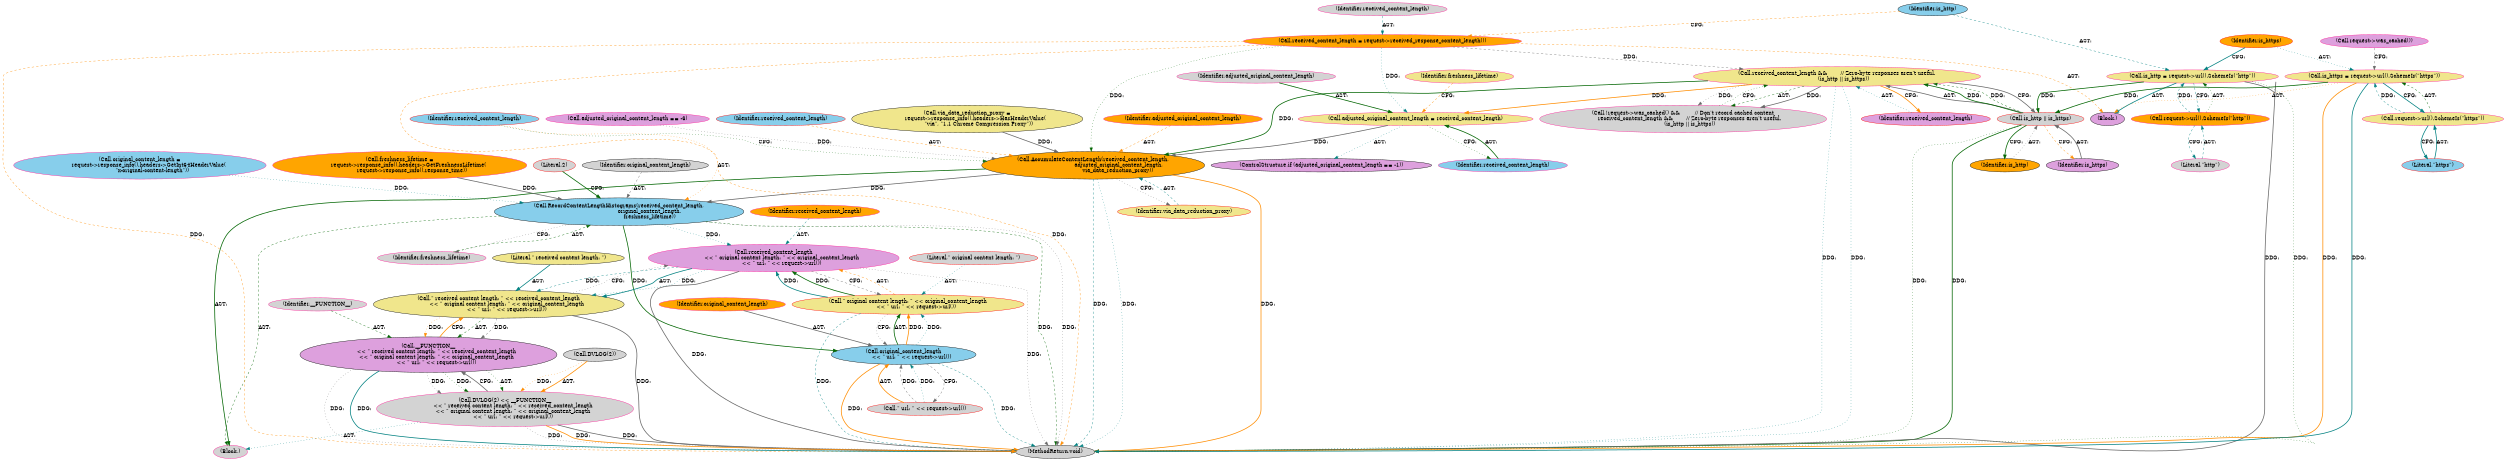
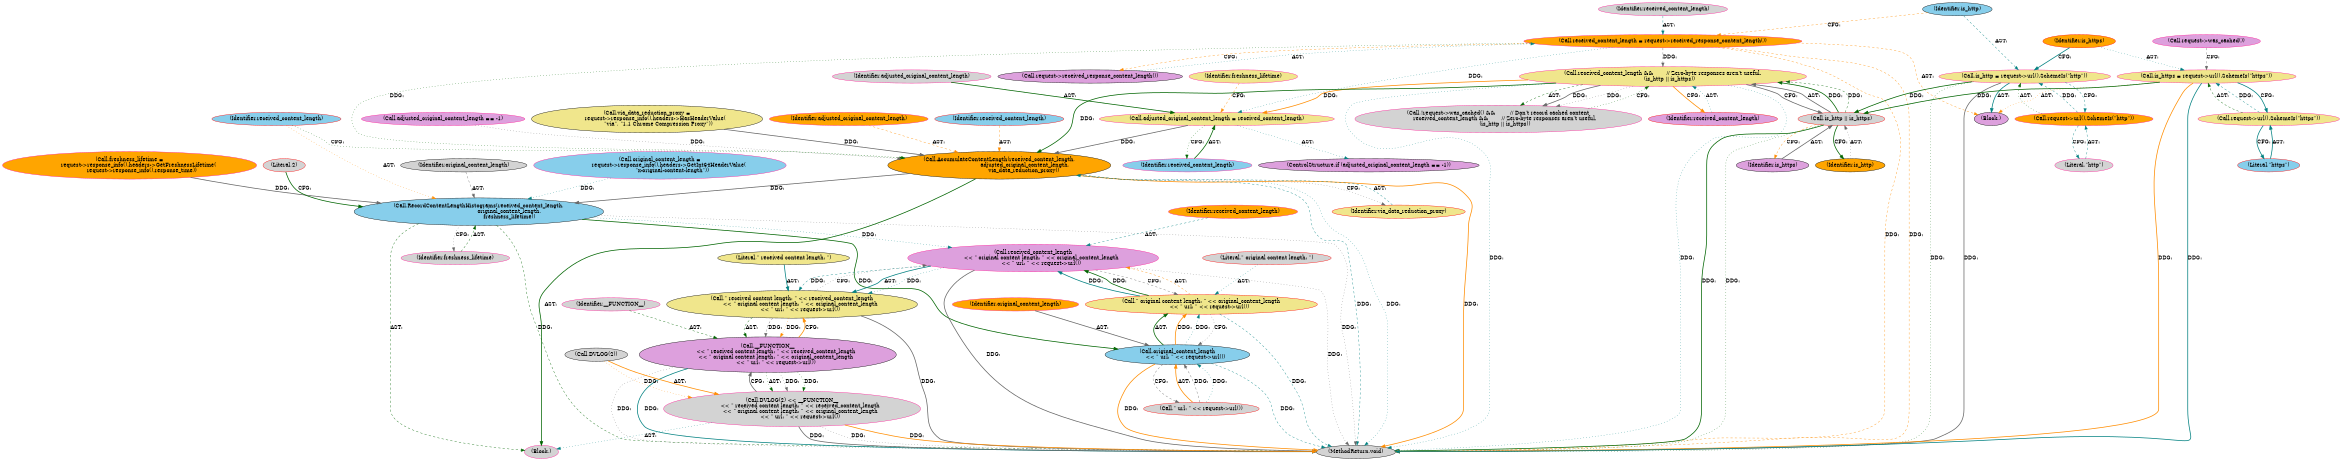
node "(Call,request->received_response_content_length())": added
node "(Call,adjusted_original_content_length == -6)": label "(Call,adjusted_original_content_length == -6)" -> "(Call,adjusted_original_content_length == -1)"
